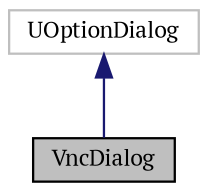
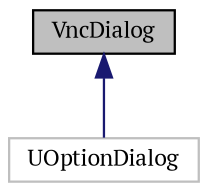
edge "VncDialog" -> "UOptionDialog": reversed
